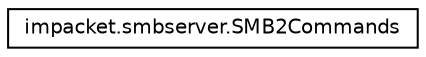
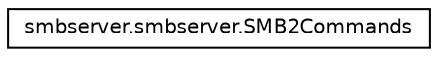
node "impacket.smbserver.SMB2Commands": label "impacket.smbserver.SMB2Commands" -> "smbserver.smbserver.SMB2Commands"
